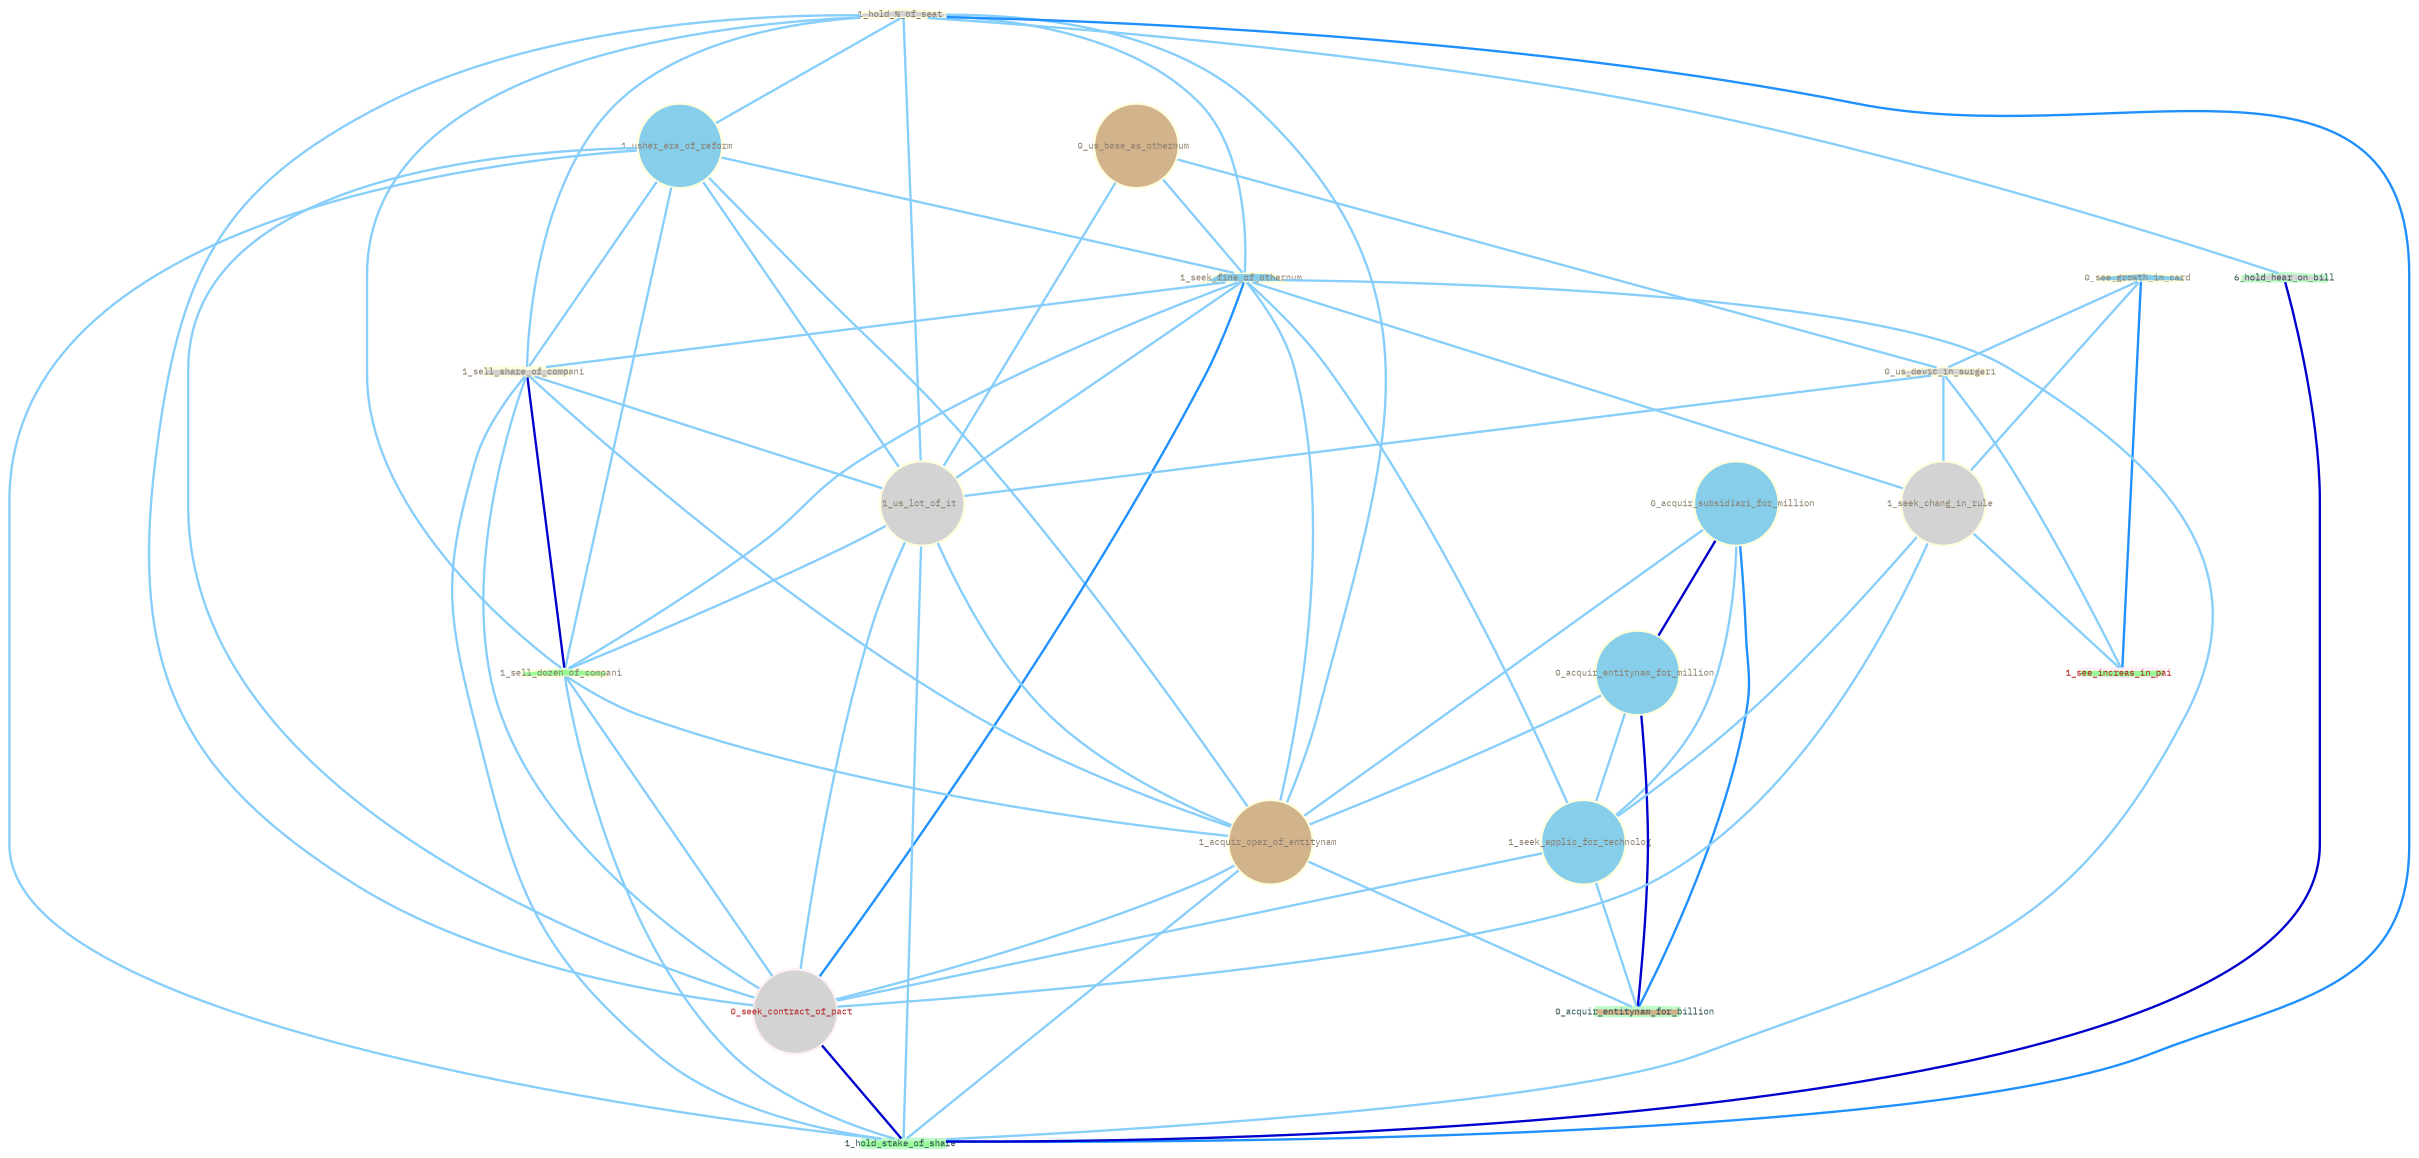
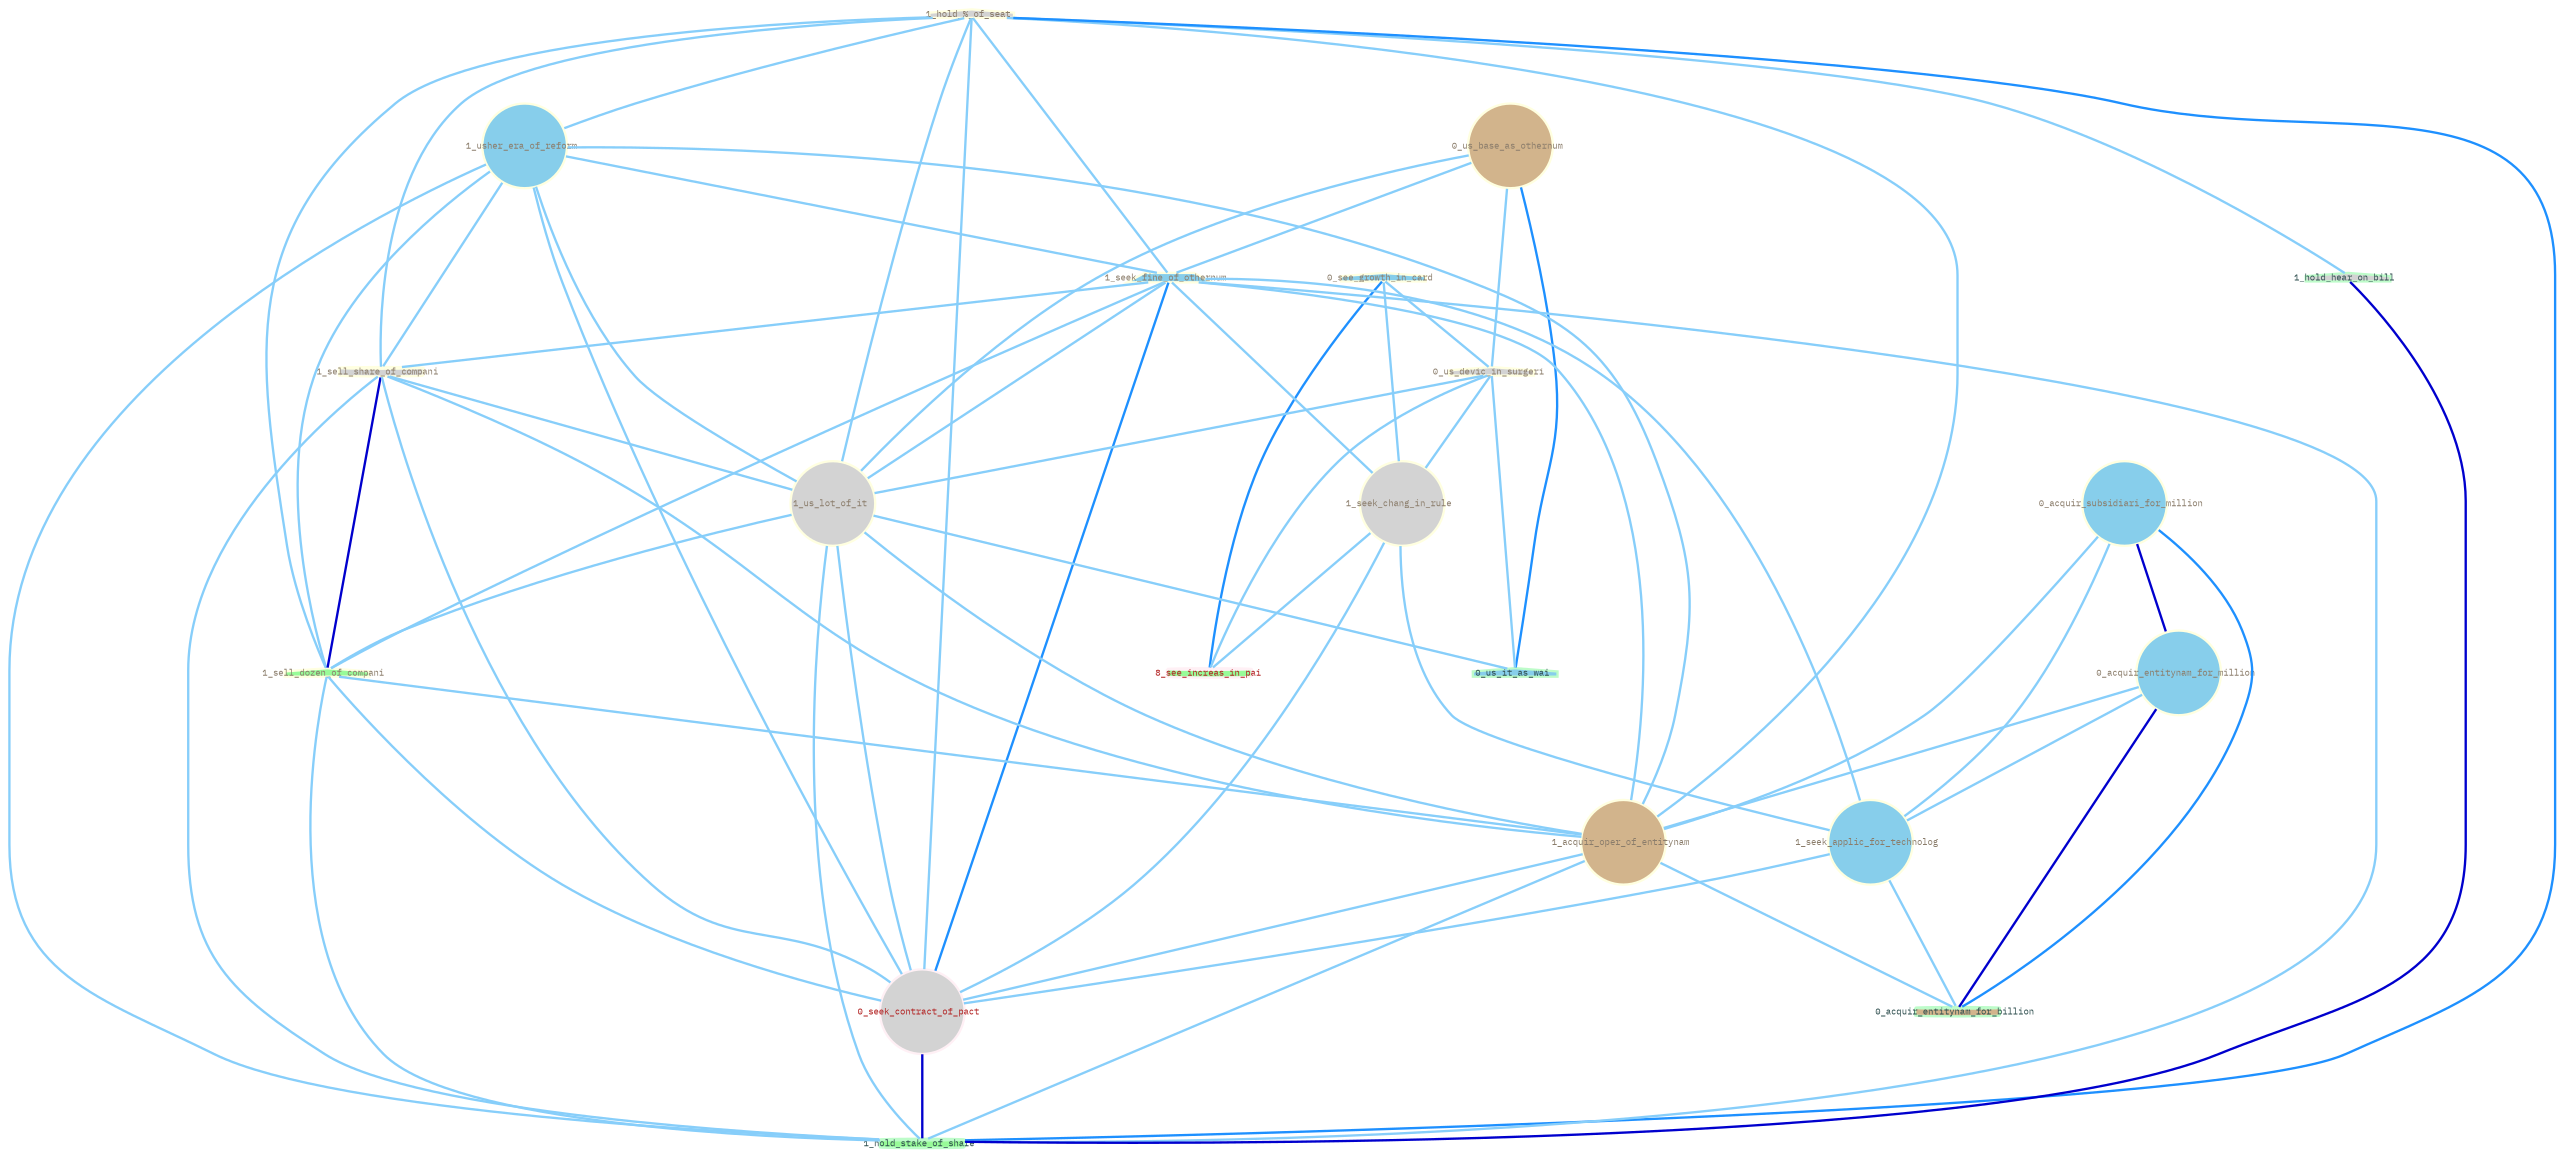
node "6_hold_hear_on_bill": label "6_hold_hear_on_bill" -> "1_hold_hear_on_bill"
node "0_us_it_as_wai": added
node "1_see_increas_in_pai": label "1_see_increas_in_pai" -> "8_see_increas_in_pai"
